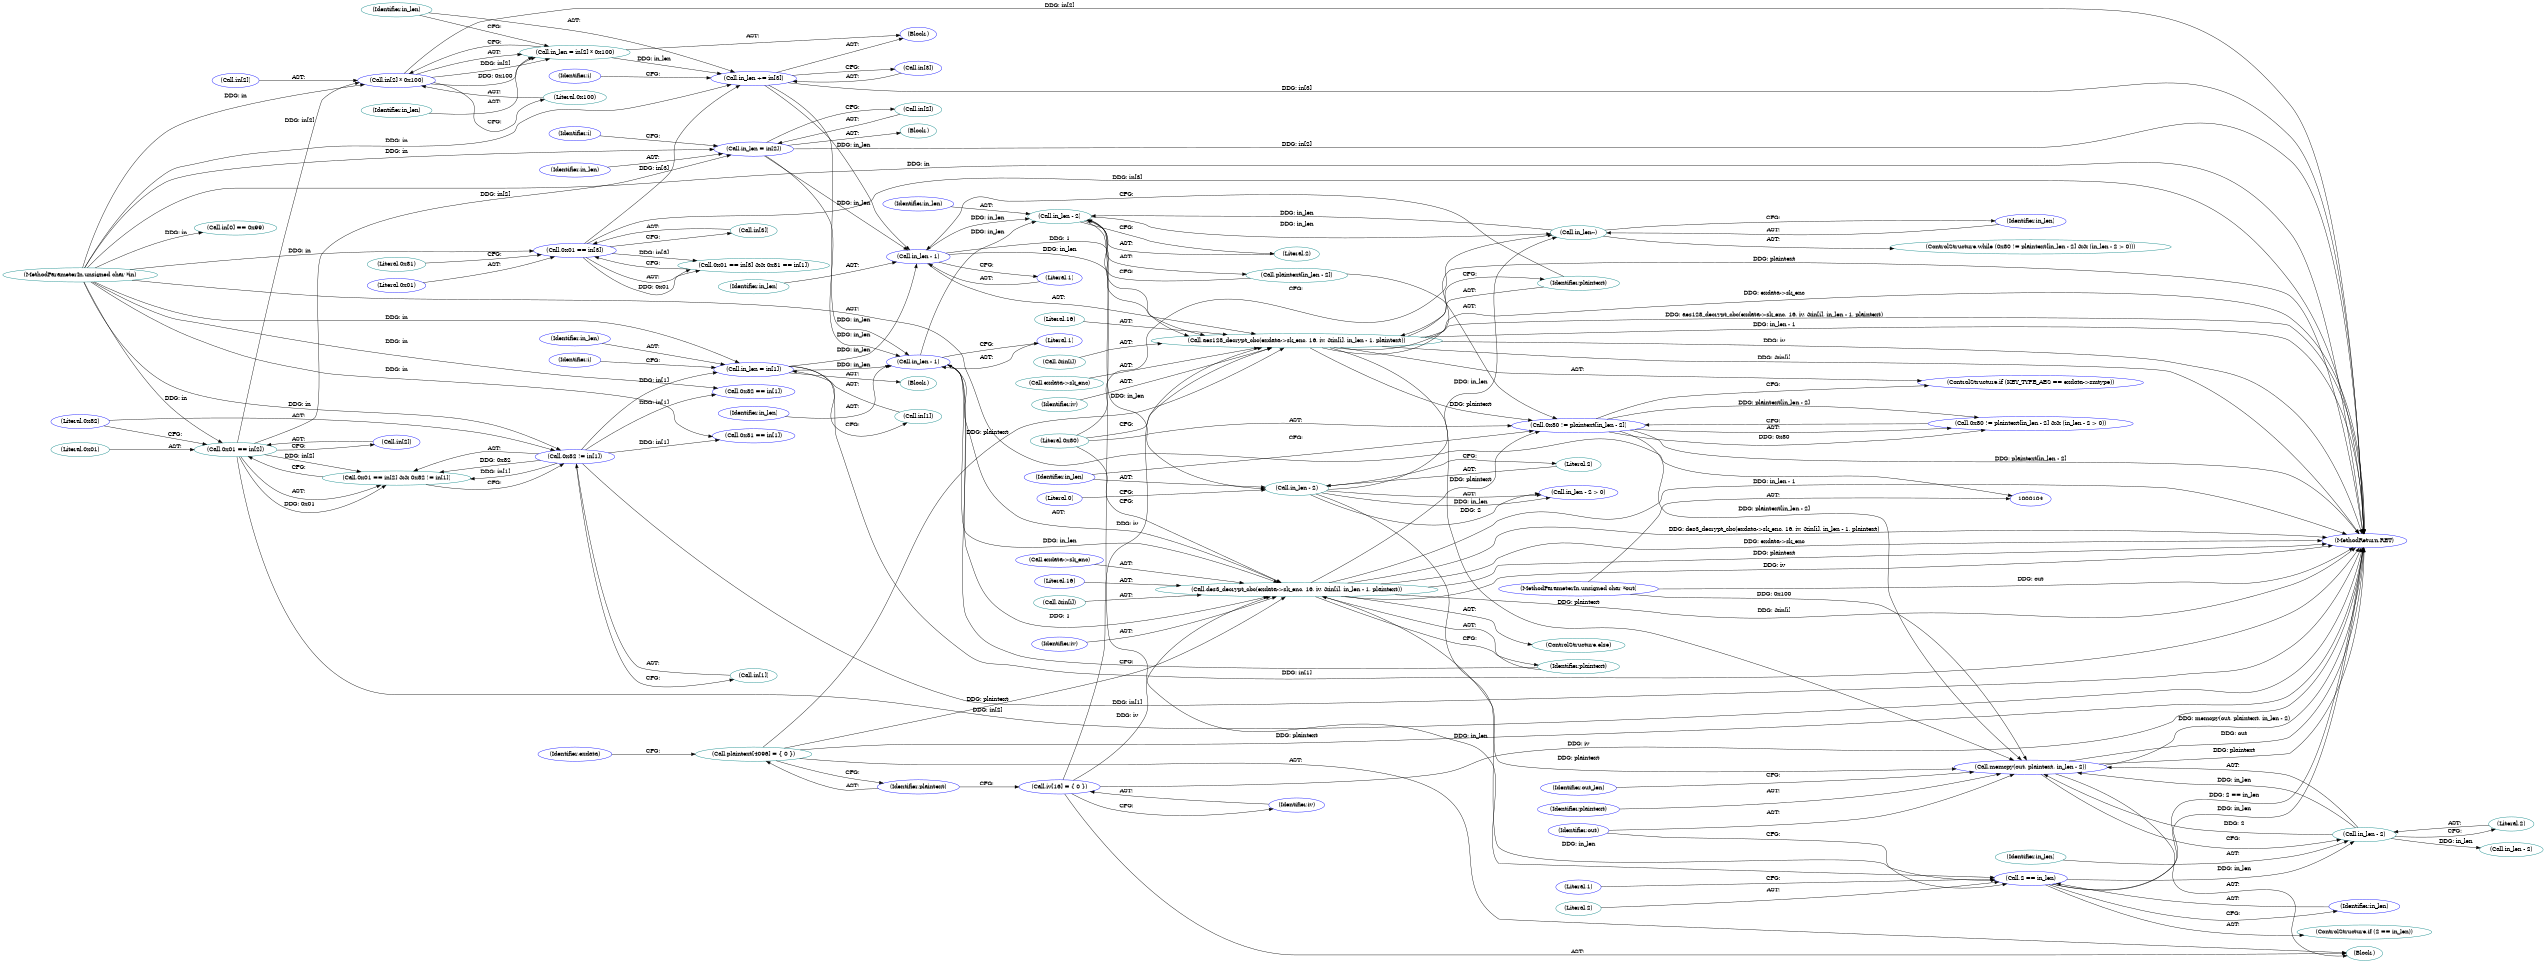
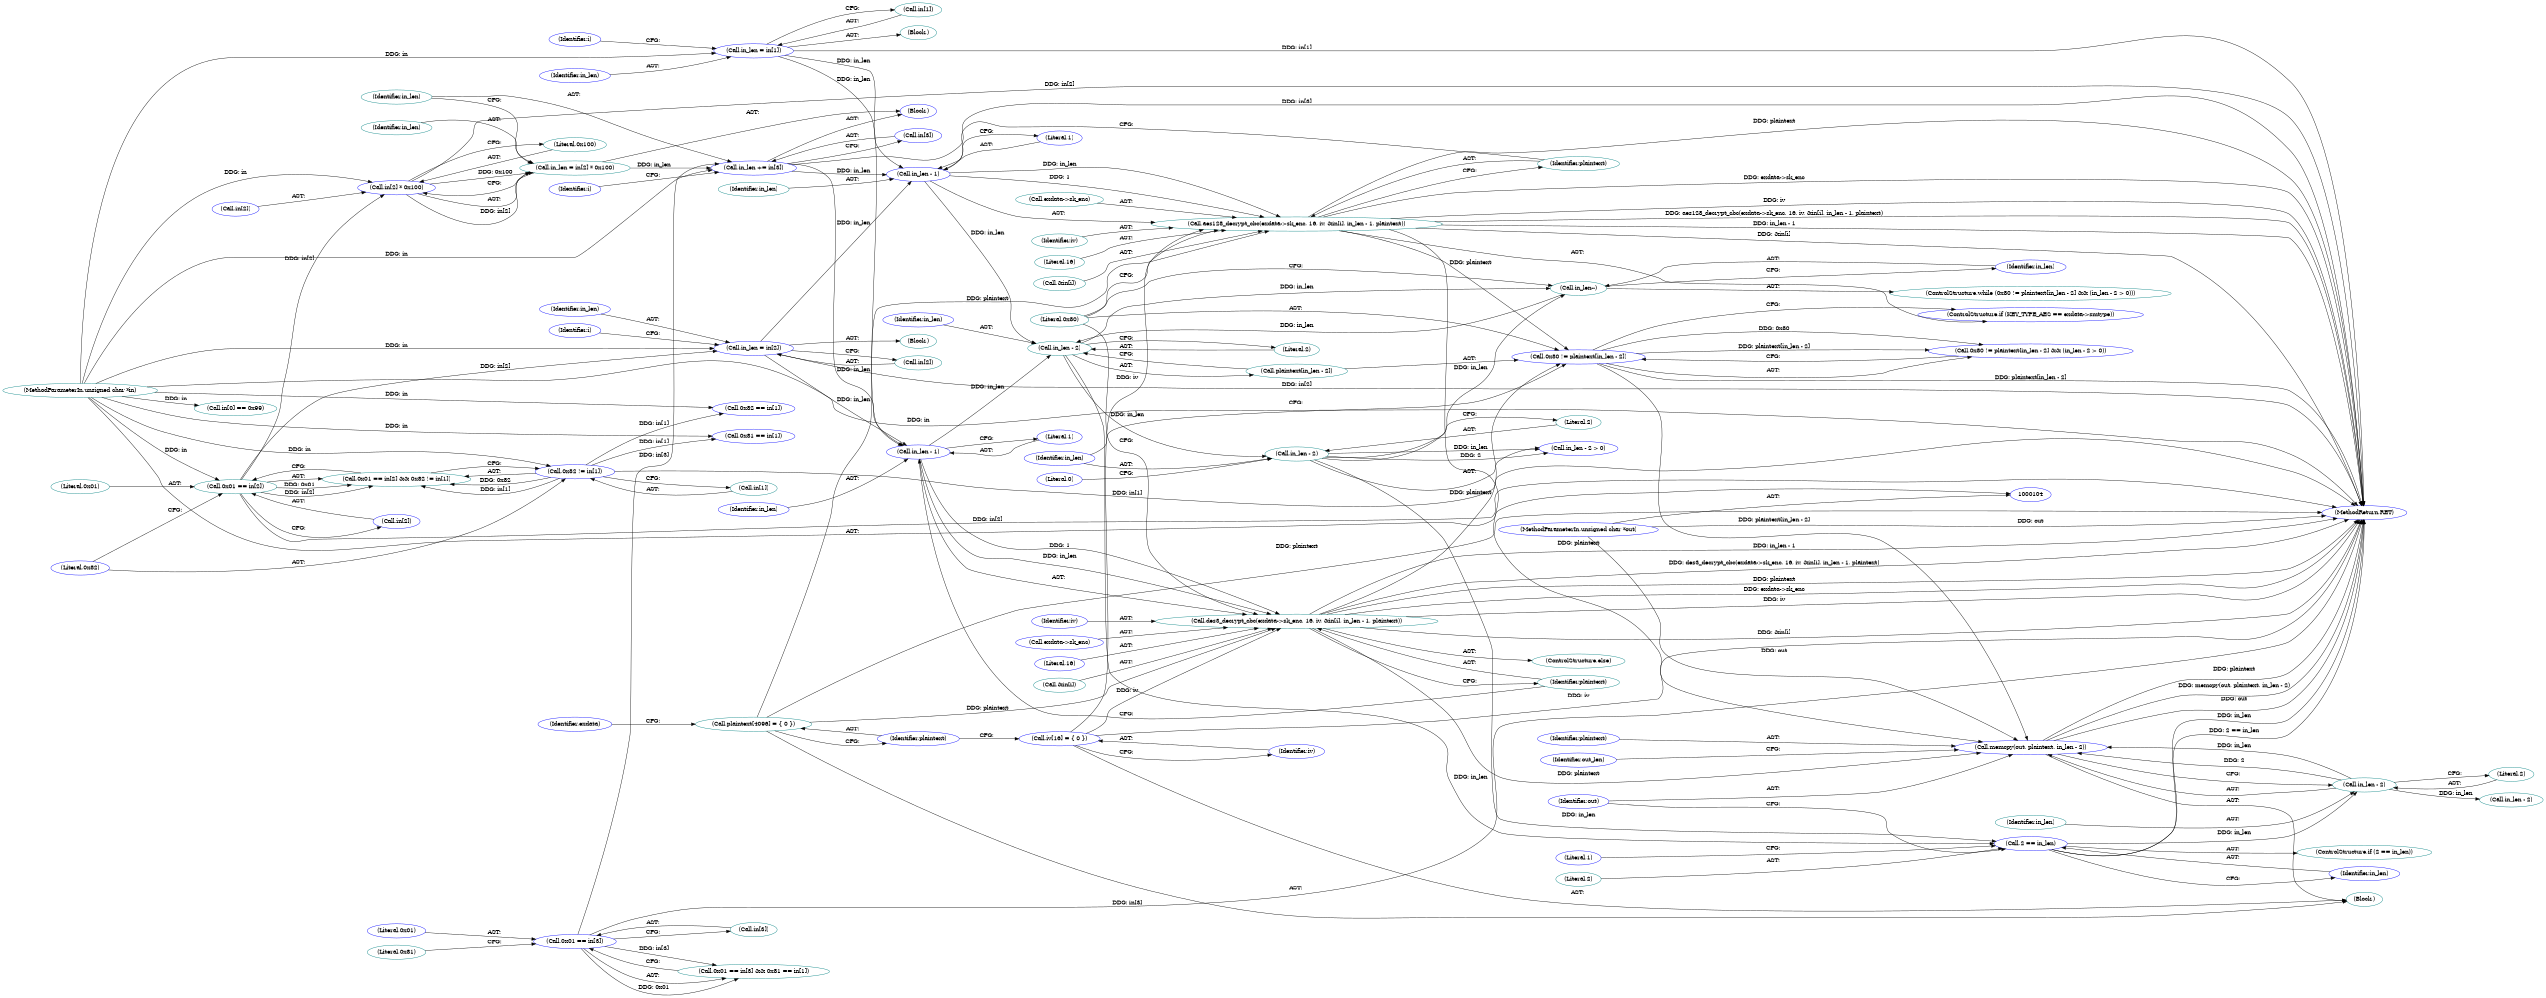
edge "(MethodParameterIn,unsigned char *in)" -> "(Call,0x01 == in[3])": removed, label "DDG: in"
edge "(Call,0x82 != in[1])" -> "(Call,in_len = in[1])": removed, label "DDG: in[1]"
edge "(MethodParameterIn,unsigned char *out)" -> "(Call,memcpy(out, plaintext, in_len - 2))": label "DDG: 0x100" -> "DDG: out"
